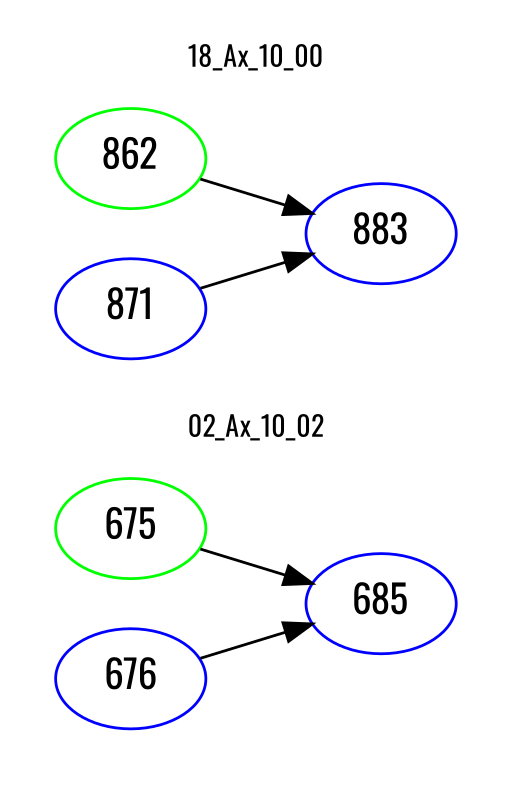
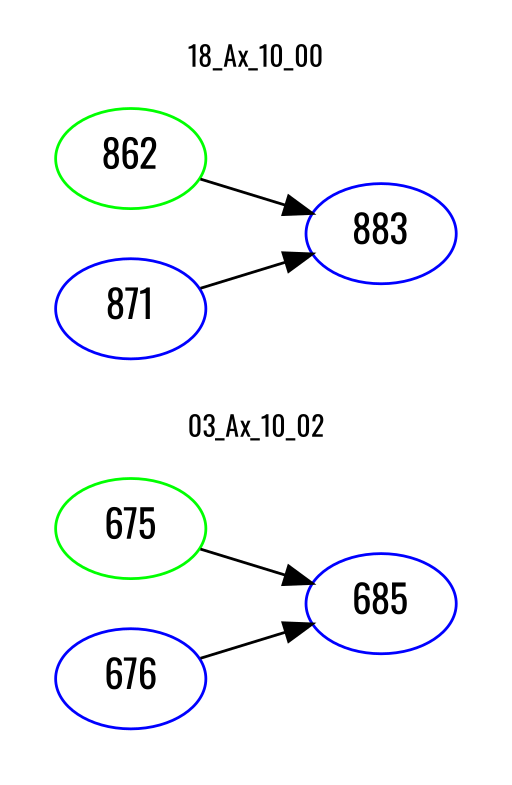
cluster "02_Ax_10_02": label "02_Ax_10_02" -> "03_Ax_10_02"
